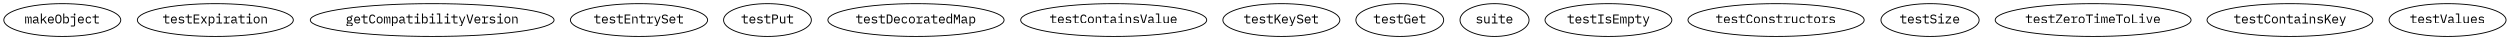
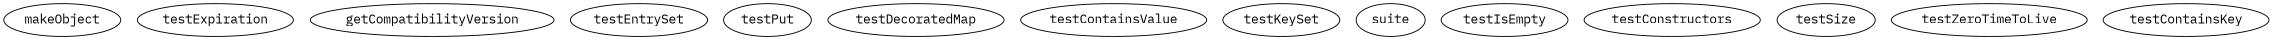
node "testGet": removed
node "testValues": removed
